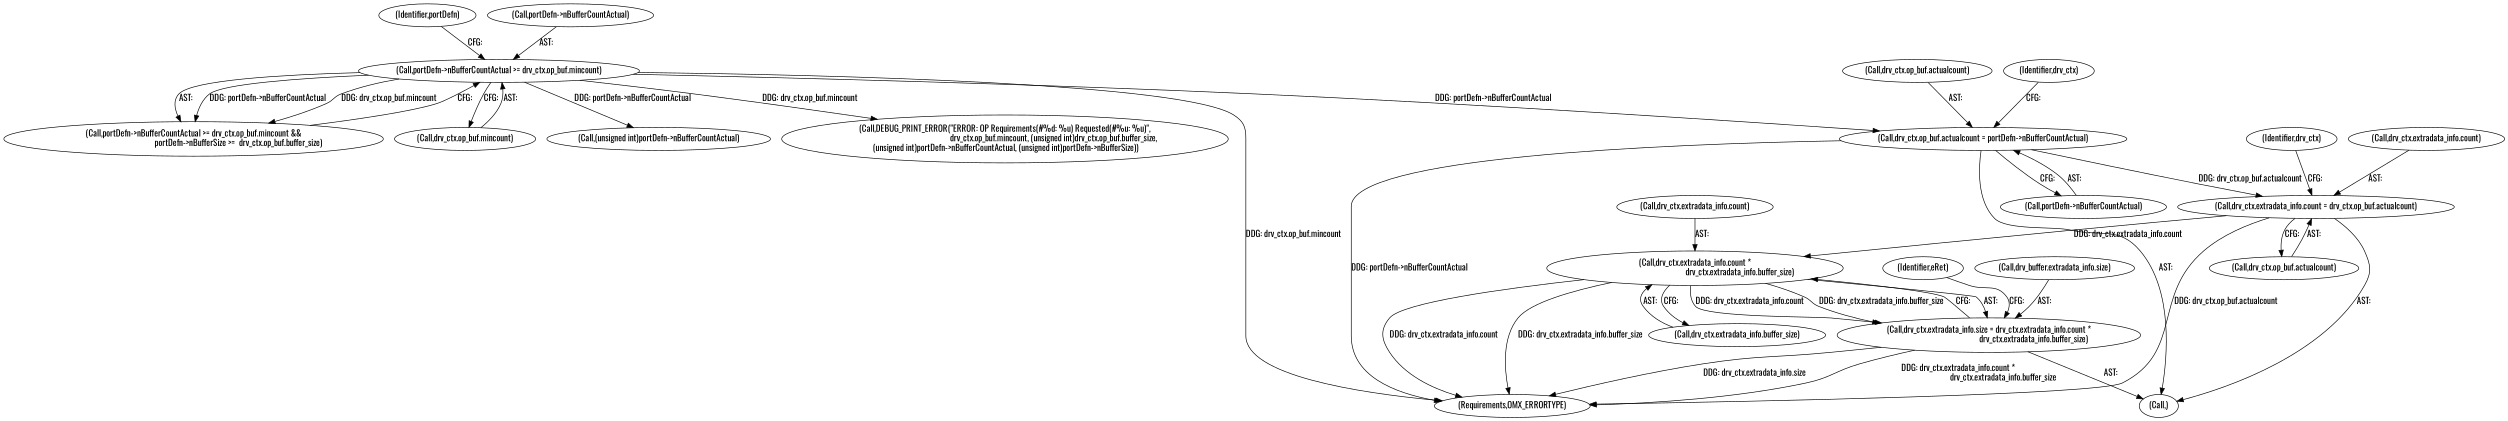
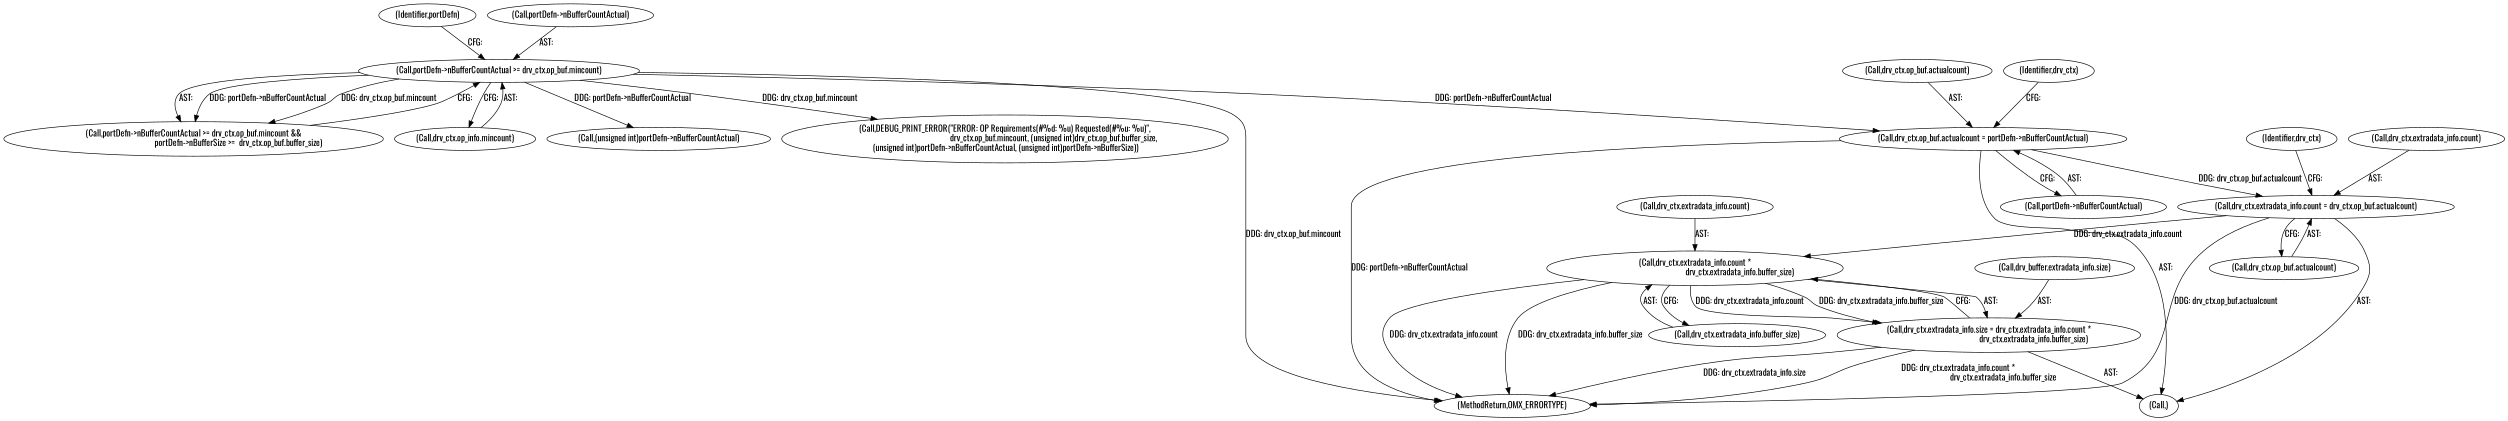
node "(Call,drv_ctx.op_buf.mincount)": label "(Call,drv_ctx.op_buf.mincount)" -> "(Call,drv_ctx.op_info.mincount)"
node "(Identifier,eRet)": removed
node "(Requirements,OMX_ERRORTYPE)": label "(Requirements,OMX_ERRORTYPE)" -> "(MethodReturn,OMX_ERRORTYPE)"
